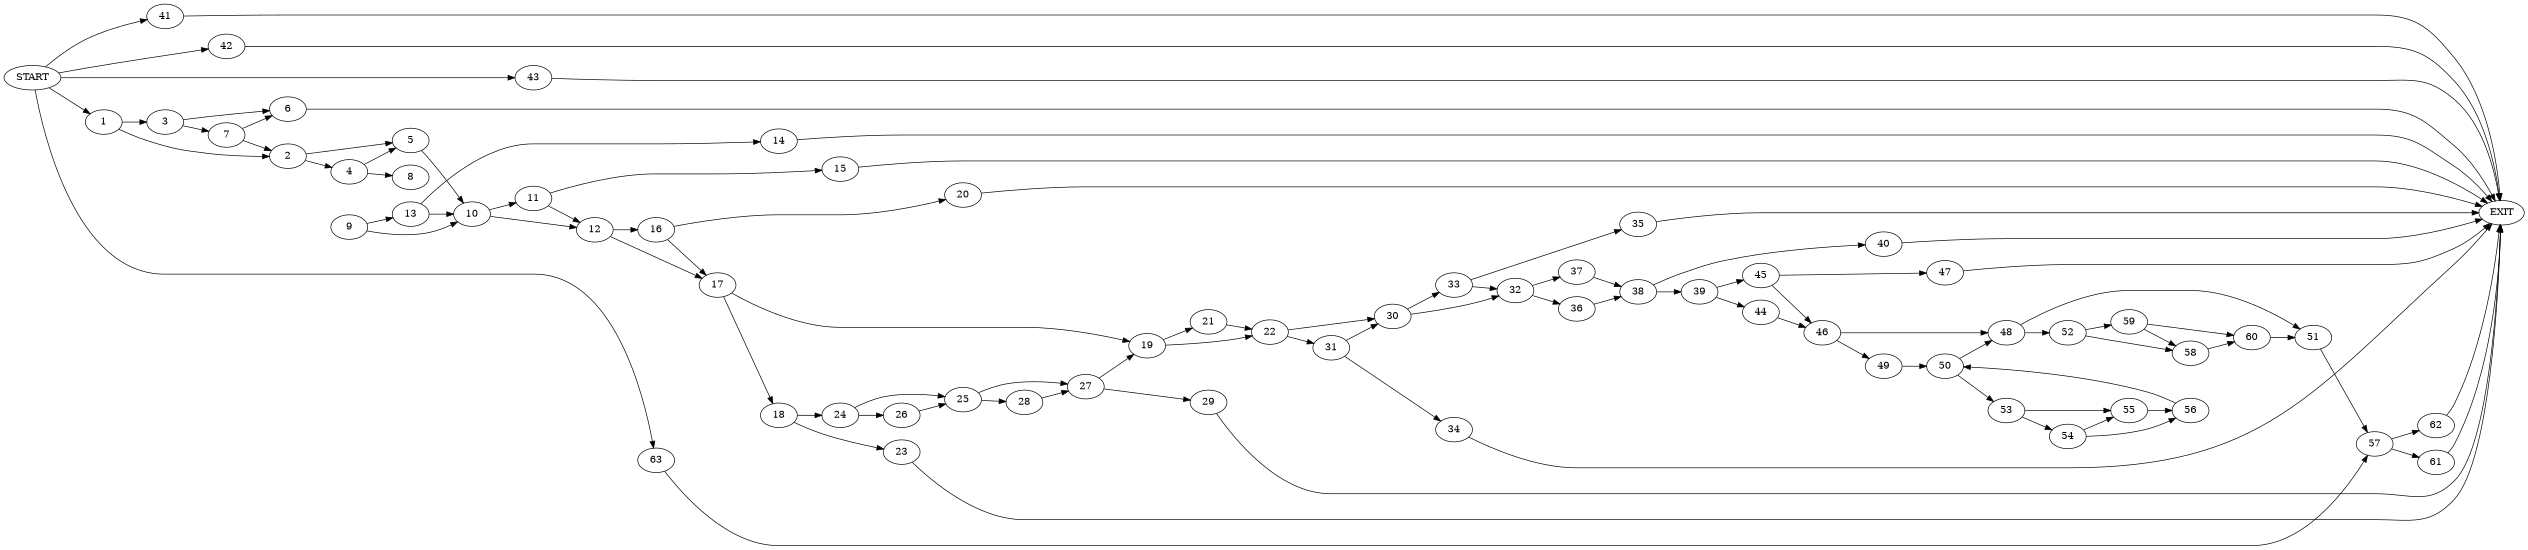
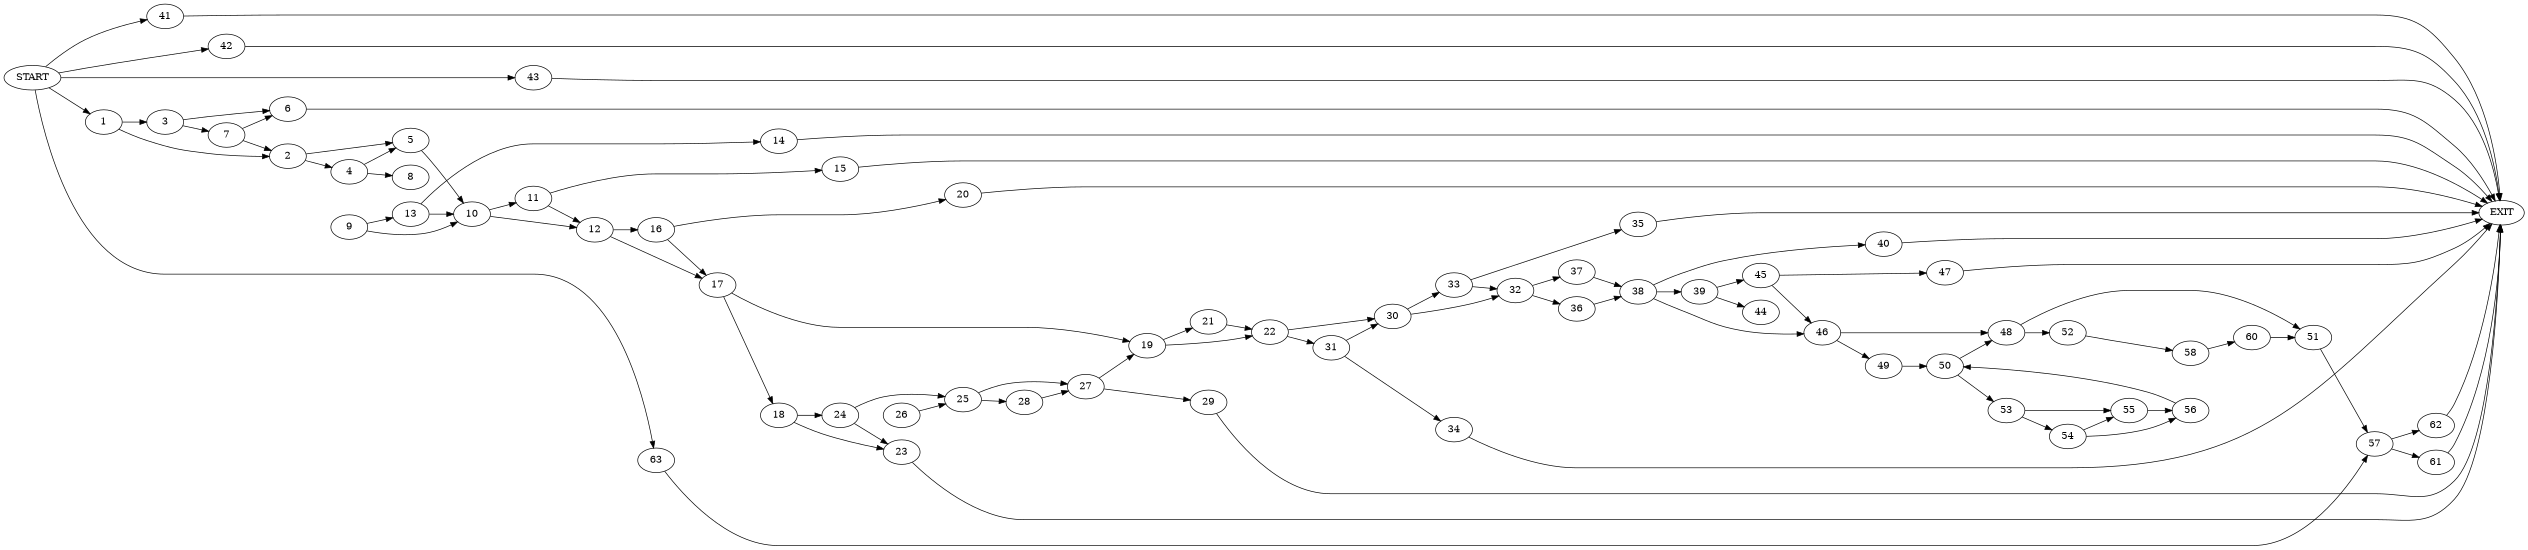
edge "44" -> "46": now "38" -> "46"
node "59": removed
edge "24" -> "26": now "24" -> "23"
